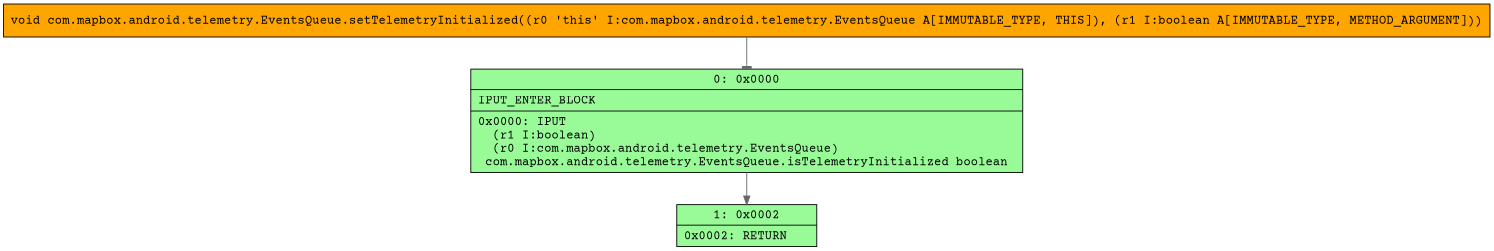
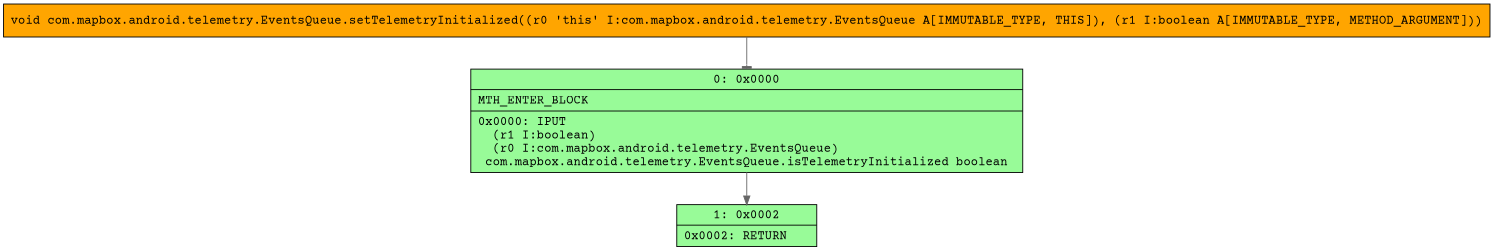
node "0: 0x0000": text "IPUT_ENTER_BLOCK" -> "MTH_ENTER_BLOCK"
